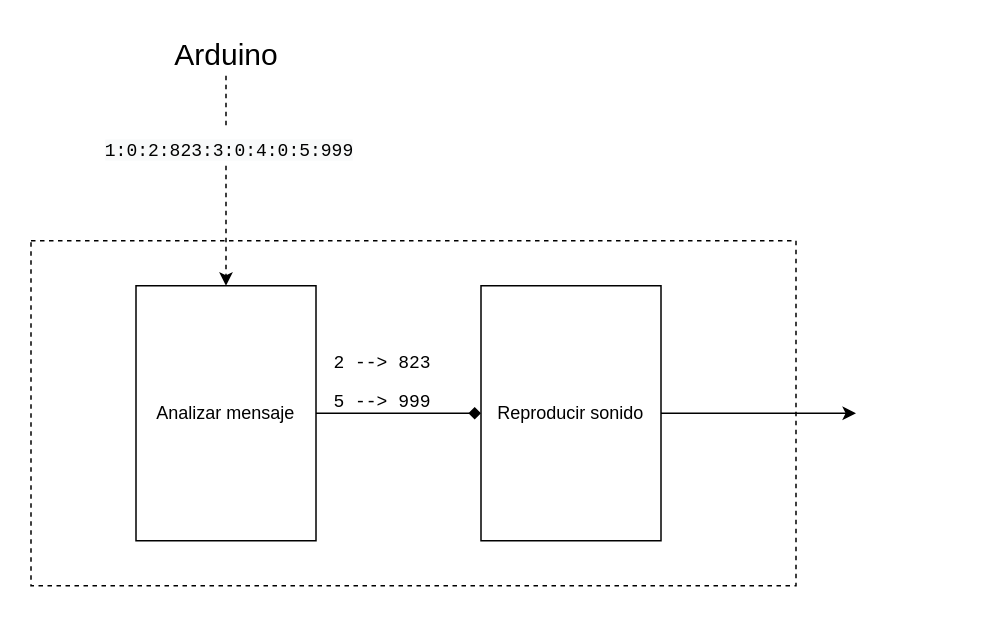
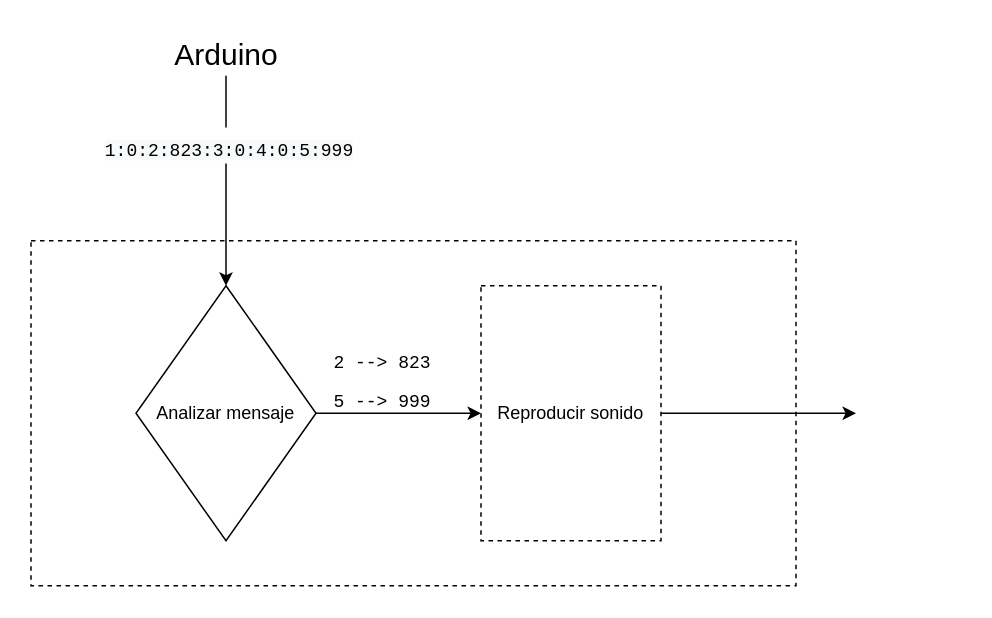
edge "Arduino" -> "Analizar mensaje": style dashed -> solid
node "Analizar mensaje": shape rectangle -> diamond
edge "Analizar mensaje" -> "Reproducir sonido": arrowhead diamond -> classic
node "Reproducir sonido": style solid -> dashed
